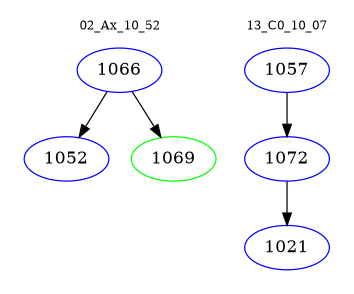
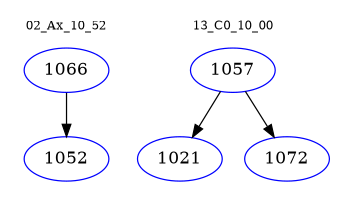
cluster "13_C0_10_07": label "13_C0_10_07" -> "13_C0_10_00"
node "1069": removed
edge "1072" -> "1021": now "1057" -> "1021"
